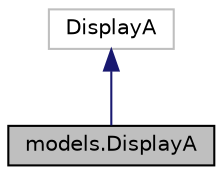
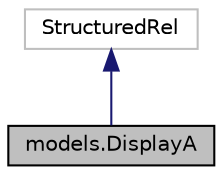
node "DisplayA": label "DisplayA" -> "StructuredRel"
